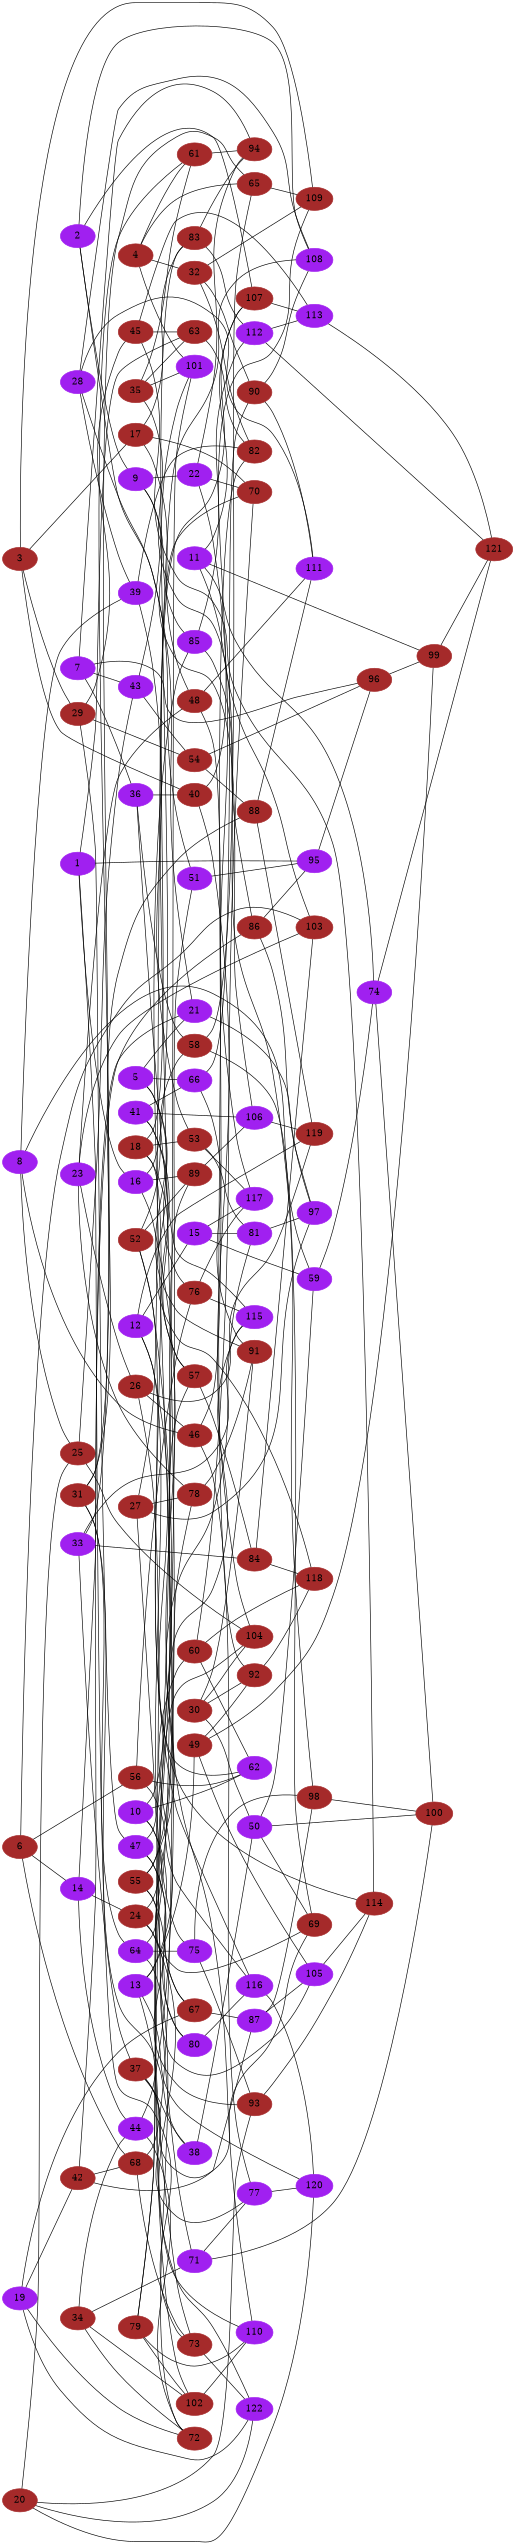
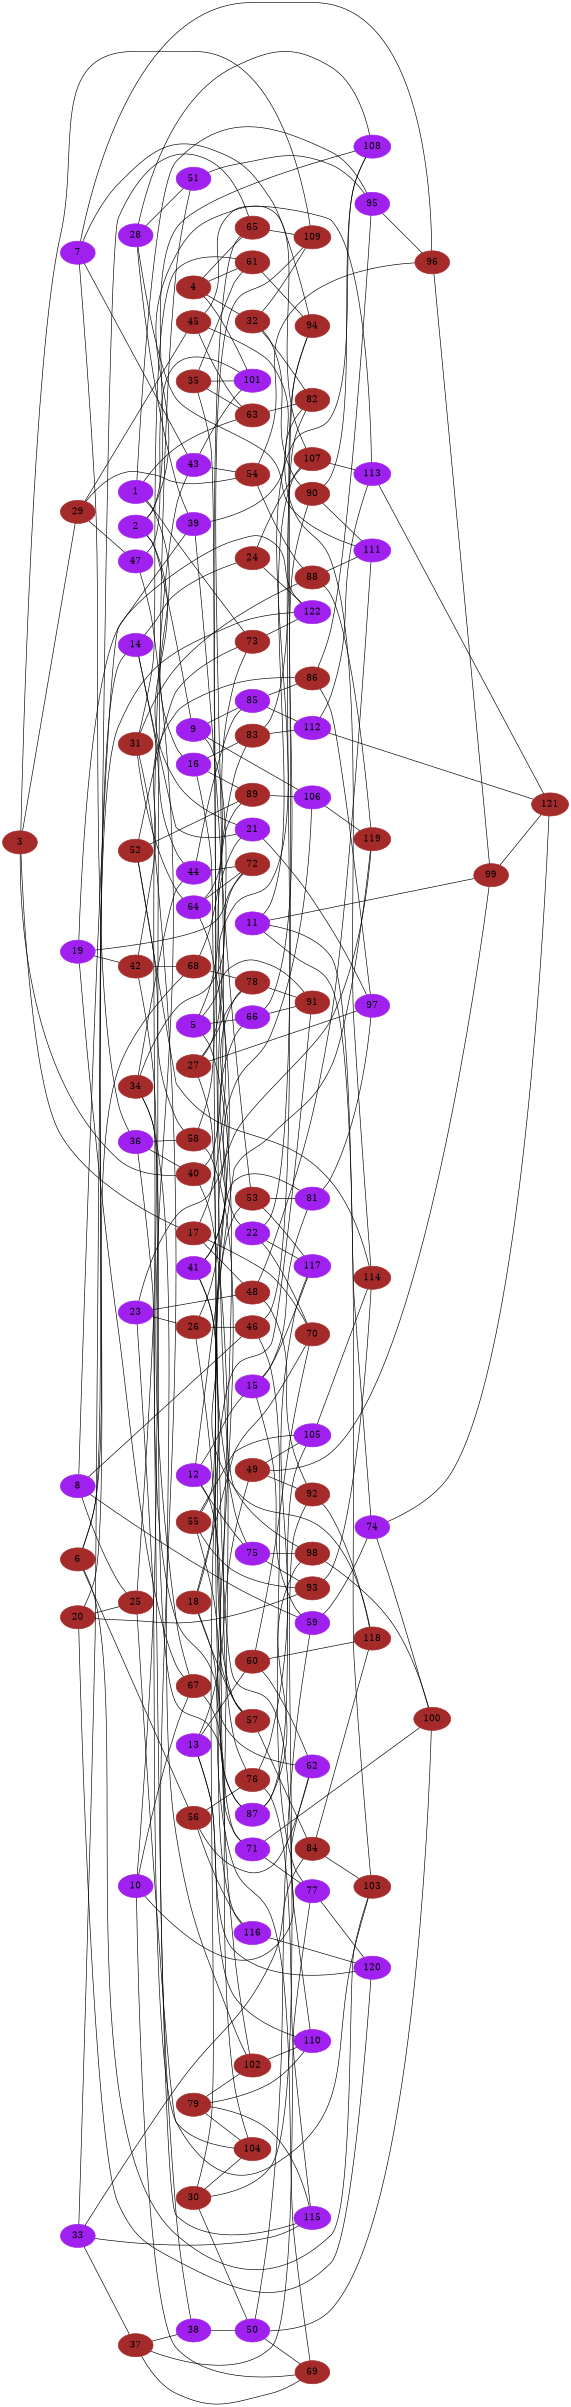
node "80": removed
